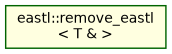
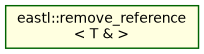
node "eastl::remove_eastl < T & >": label "eastl::remove_eastl < T & >" -> "eastl::remove_reference < T & >"
